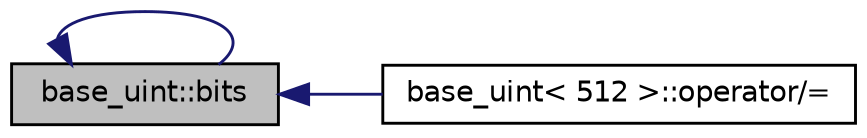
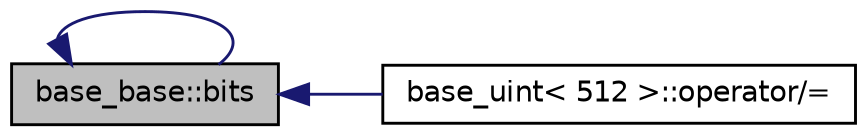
node "base_uint::bits": label "base_uint::bits" -> "base_base::bits"
